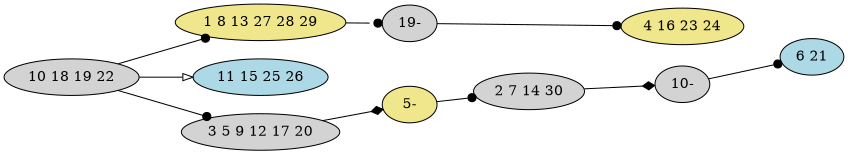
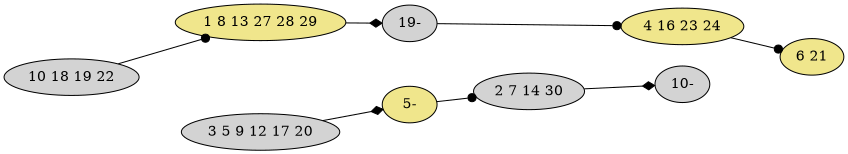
edge "1 8 13 27 28 29" -> "19-": arrowhead dot -> diamond
node "6 21": fillcolor lightblue -> khaki
edge "10-" -> "6 21": now "4 16 23 24" -> "6 21"
node "11 15 25 26": removed
edge "10 18 19 22" -> "3 5 9 12 17 20": removed
